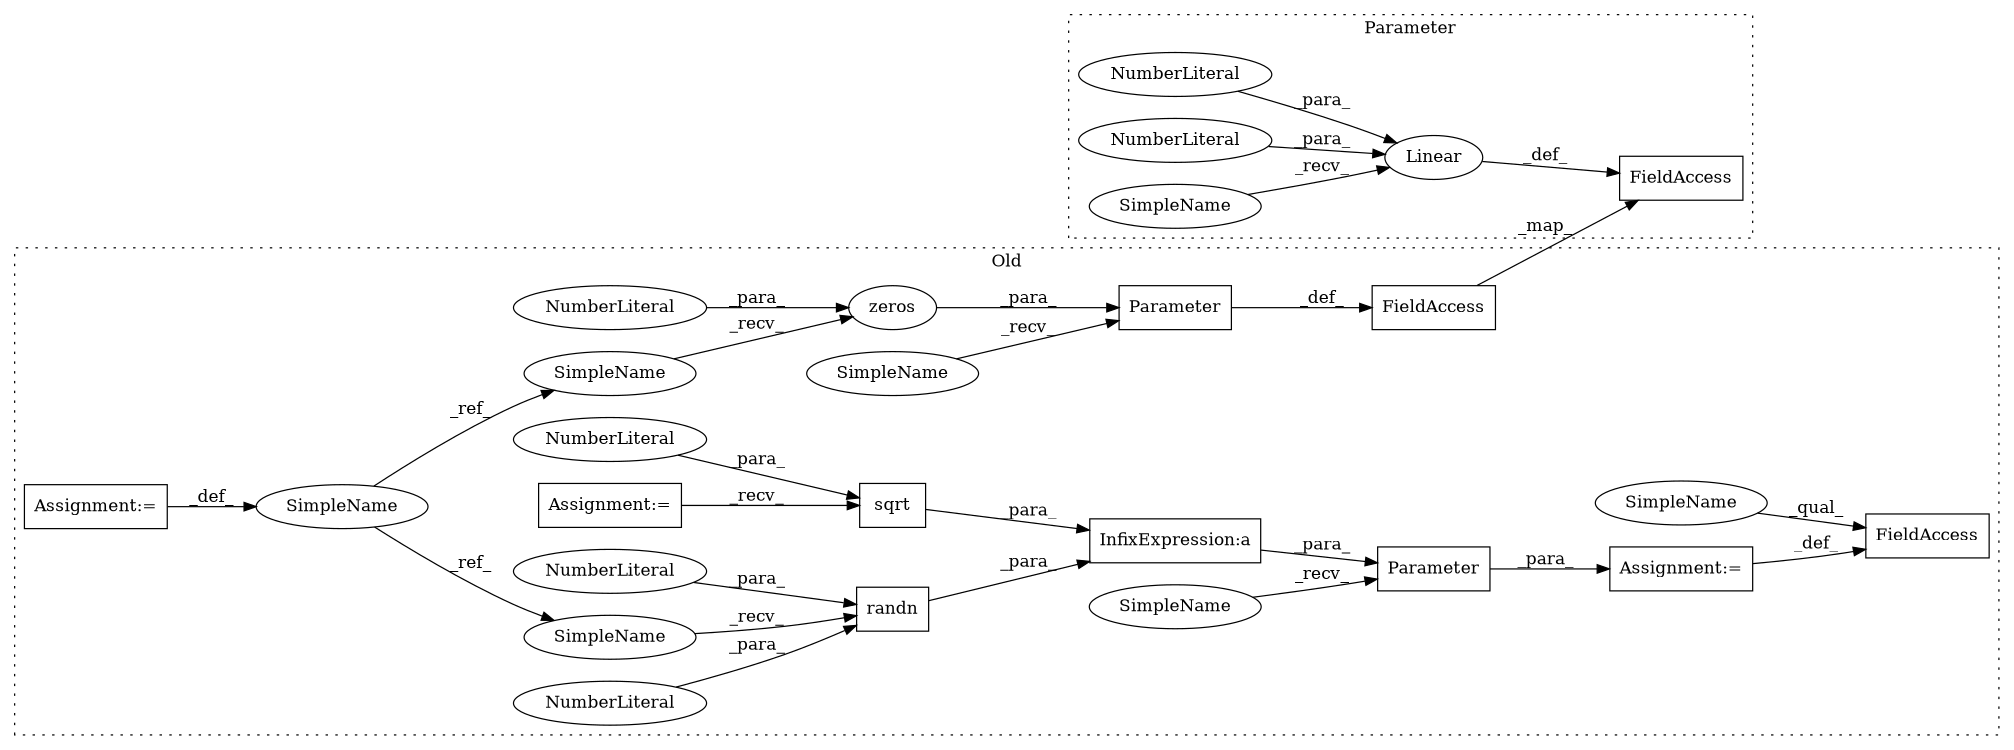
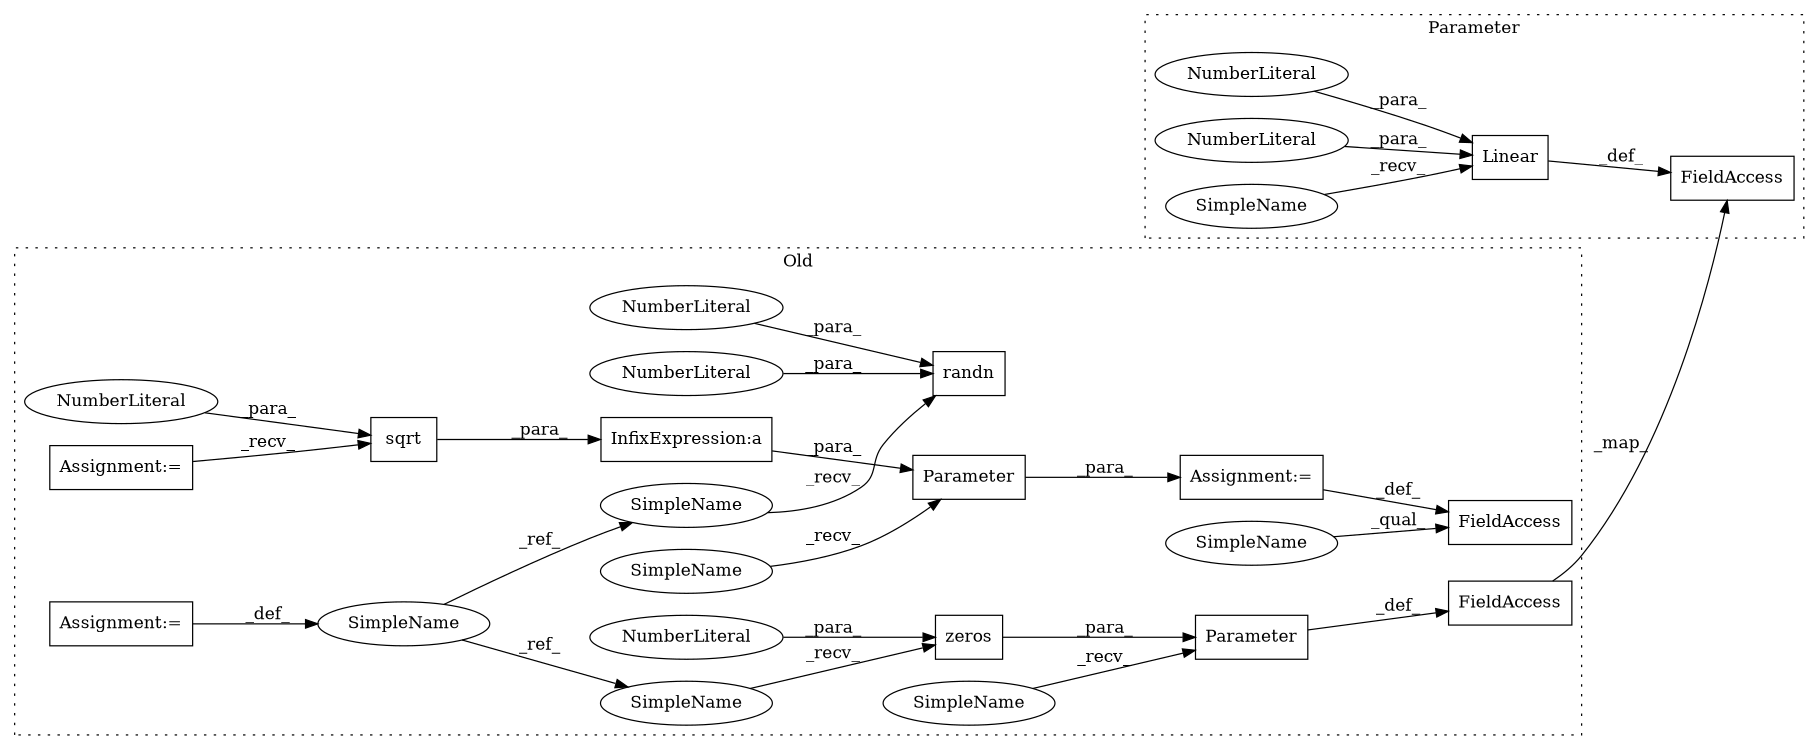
node "Linear": shape ellipse -> box
node "zeros": shape ellipse -> box
edge "randn" -> "InfixExpression:a": removed, label "_para_"
